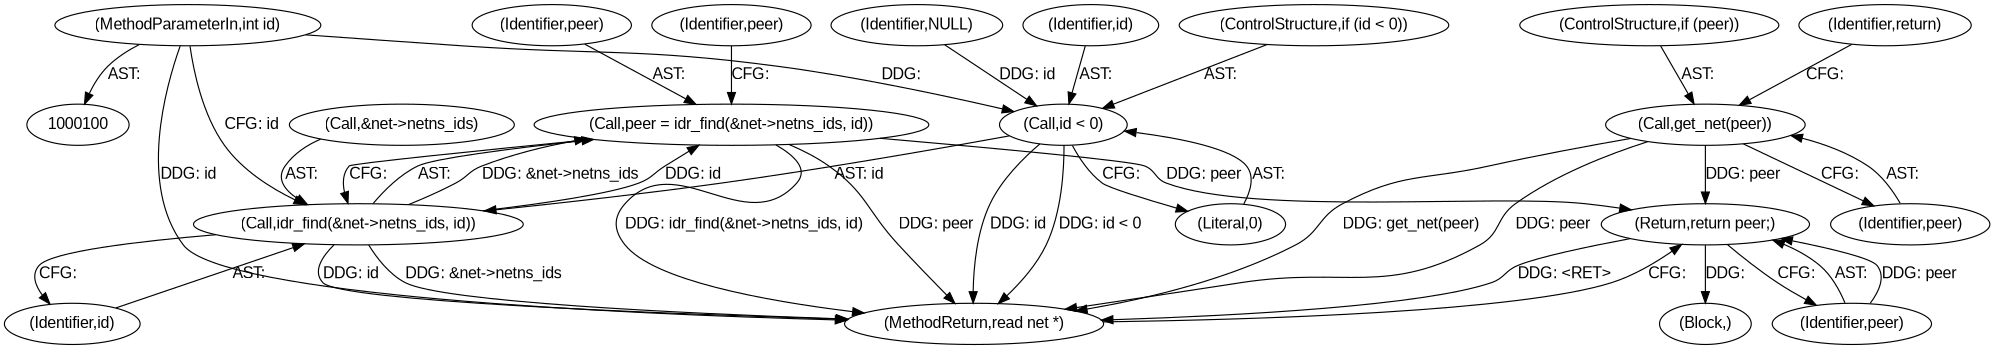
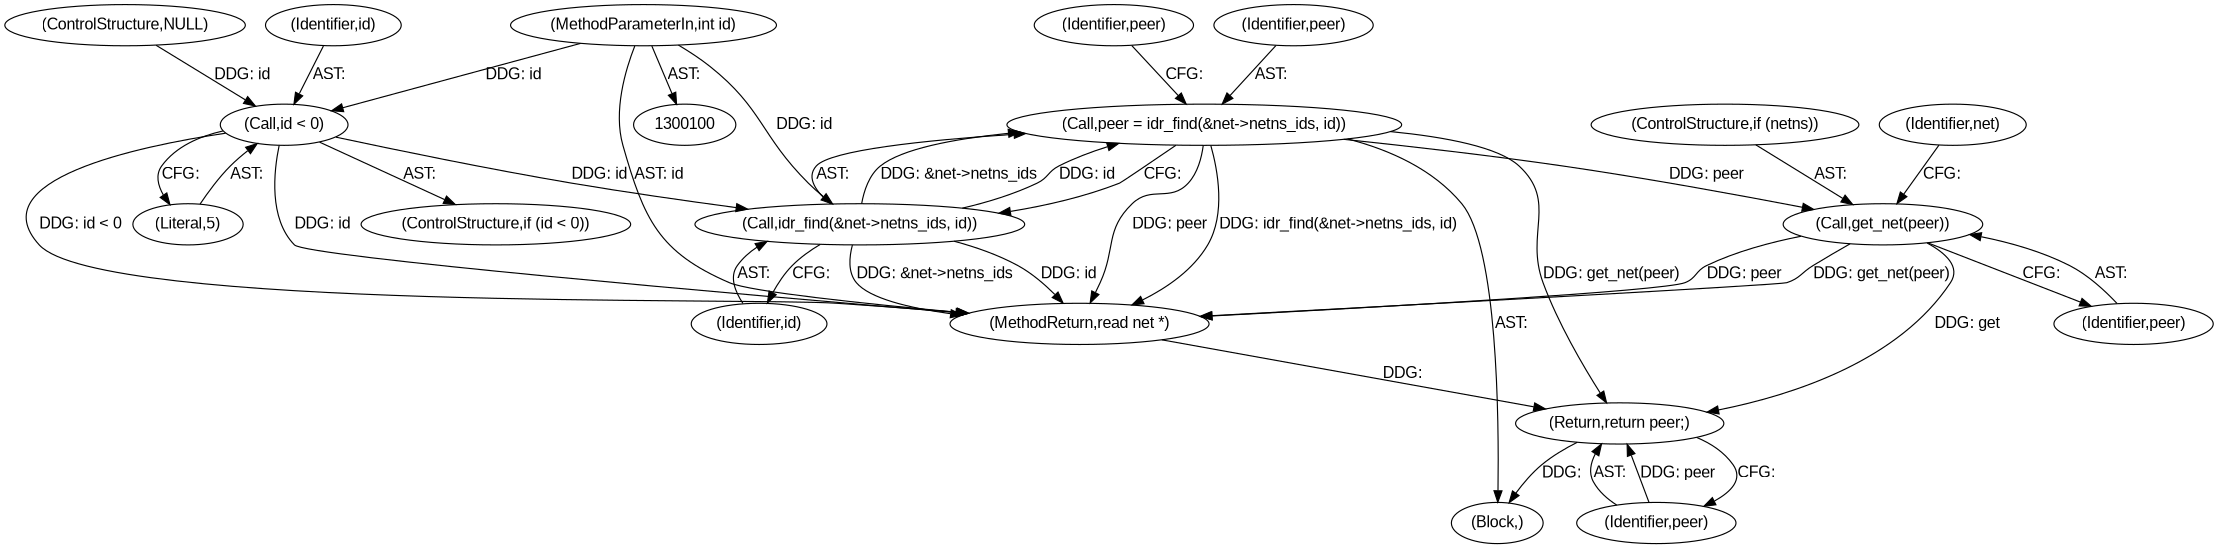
node "(Identifier,NULL)": label "(Identifier,NULL)" -> "(ControlStructure,NULL)"
node "(ControlStructure,if (peer))": label "(ControlStructure,if (peer))" -> "(ControlStructure,if (netns))"
node "(Identifier,return)": label "(Identifier,return)" -> "(Identifier,net)"
edge "(ControlStructure,if (id < 0))" -> "(Call,id < 0)": reversed
edge "(MethodParameterIn,int id)" -> "(Call,id < 0)": label "DDG: " -> "DDG: id"
node "1000100": label "1000100" -> "1300100"
edge "(MethodParameterIn,int id)" -> "(Call,idr_find(&net->netns_ids, id))": label "CFG: id" -> "DDG: id"
node "(Call,&net->netns_ids)": removed
edge "(Call,peer = idr_find(&net->netns_ids, id))" -> "(Call,get_net(peer))": added, label "DDG: peer"
edge "(MethodParameterIn,int id)" -> "(MethodReturn,read net *)": label "DDG: id" -> "AST: id"
edge "(Call,id < 0)" -> "(Call,idr_find(&net->netns_ids, id))": label "AST: id" -> "DDG: id"
edge "(Call,peer = idr_find(&net->netns_ids, id))" -> "(Return,return peer;)": label "DDG: peer" -> "DDG: get_net(peer)"
edge "(Call,get_net(peer))" -> "(Return,return peer;)": label "DDG: peer" -> "DDG: get"
node "(Literal,0)": label "(Literal,0)" -> "(Literal,5)"
edge "(MethodReturn,read net *)" -> "(Return,return peer;)": label "CFG: " -> "DDG: "
edge "(Call,peer = idr_find(&net->netns_ids, id))" -> "(Block,)": added, label "AST:"
edge "(Return,return peer;)" -> "(MethodReturn,read net *)": removed, label "DDG: <RET>"
